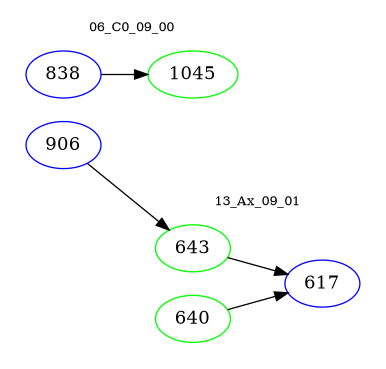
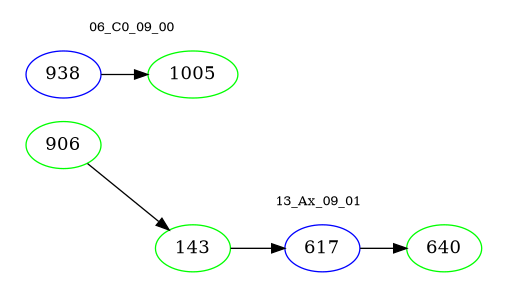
node "838": label "838" -> "938"
node "1045": label "1045" -> "1005"
node "906": color blue -> green
node "643": label "643" -> "143"
edge "640" -> "617": reversed
